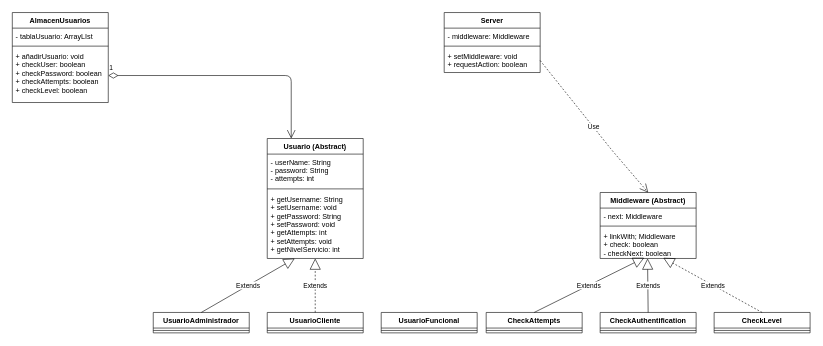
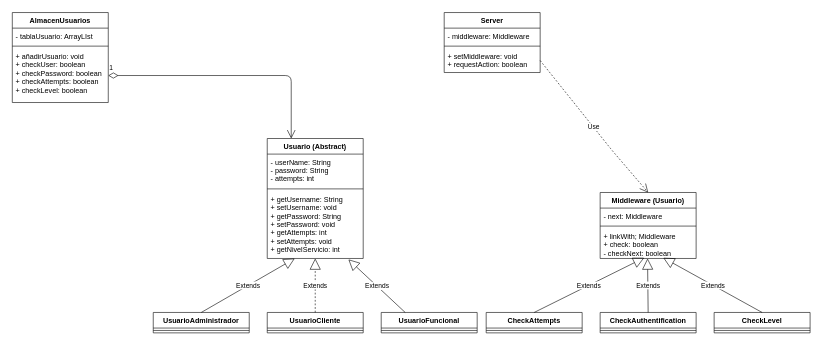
node "Middleware (Abstract)": label "Middleware (Abstract)" -> "Middleware (Usuario)"
edge "UsuarioFuncional" -> "+ getUsername: String + setUsername: void + getPassword: String + setPassword: void + getAttempts: int + setAttempts: void + getNivelServicio: int": added, label "Extends"
edge "CheckLevel" -> "+ linkWith; Middleware + check: boolean - checkNext: boolean": style dashed -> solid
